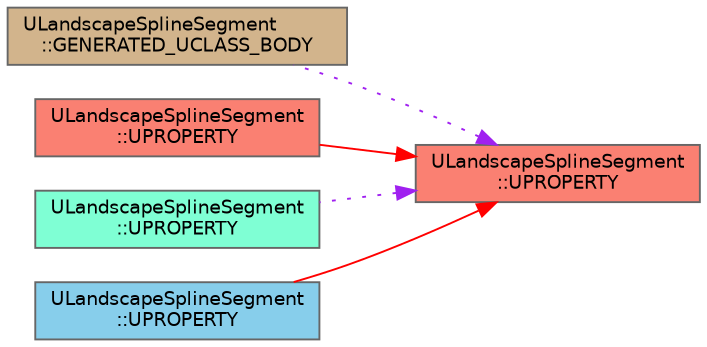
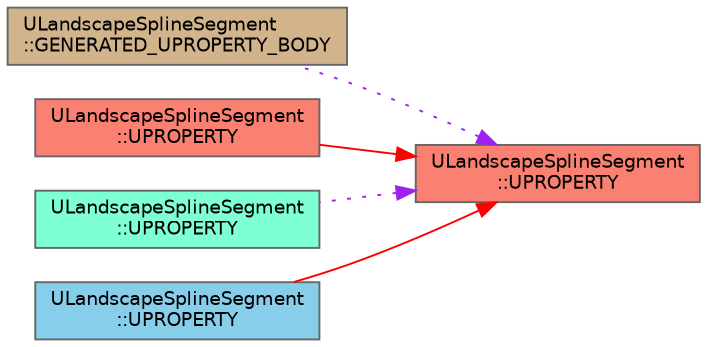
node "ULandscapeSplineSegment ::GENERATED_UCLASS_BODY": label "ULandscapeSplineSegment ::GENERATED_UCLASS_BODY" -> "ULandscapeSplineSegment ::GENERATED_UPROPERTY_BODY"
